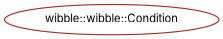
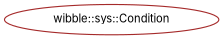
node "wibble::wibble::Condition": label "wibble::wibble::Condition" -> "wibble::sys::Condition"
